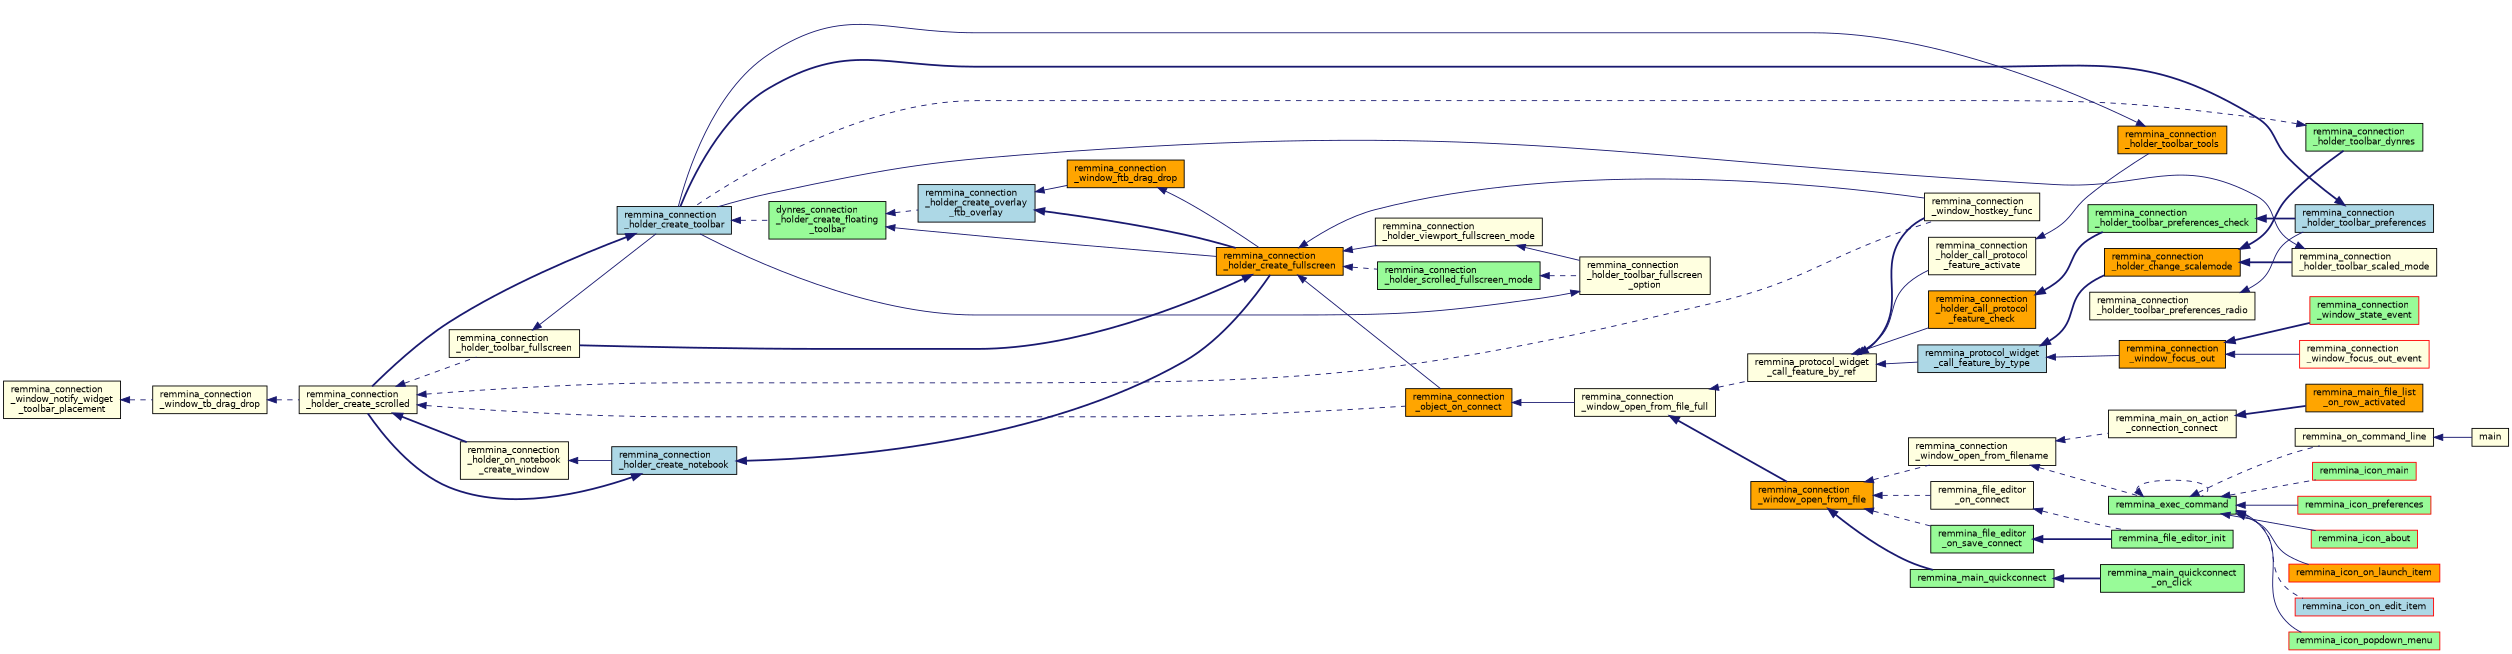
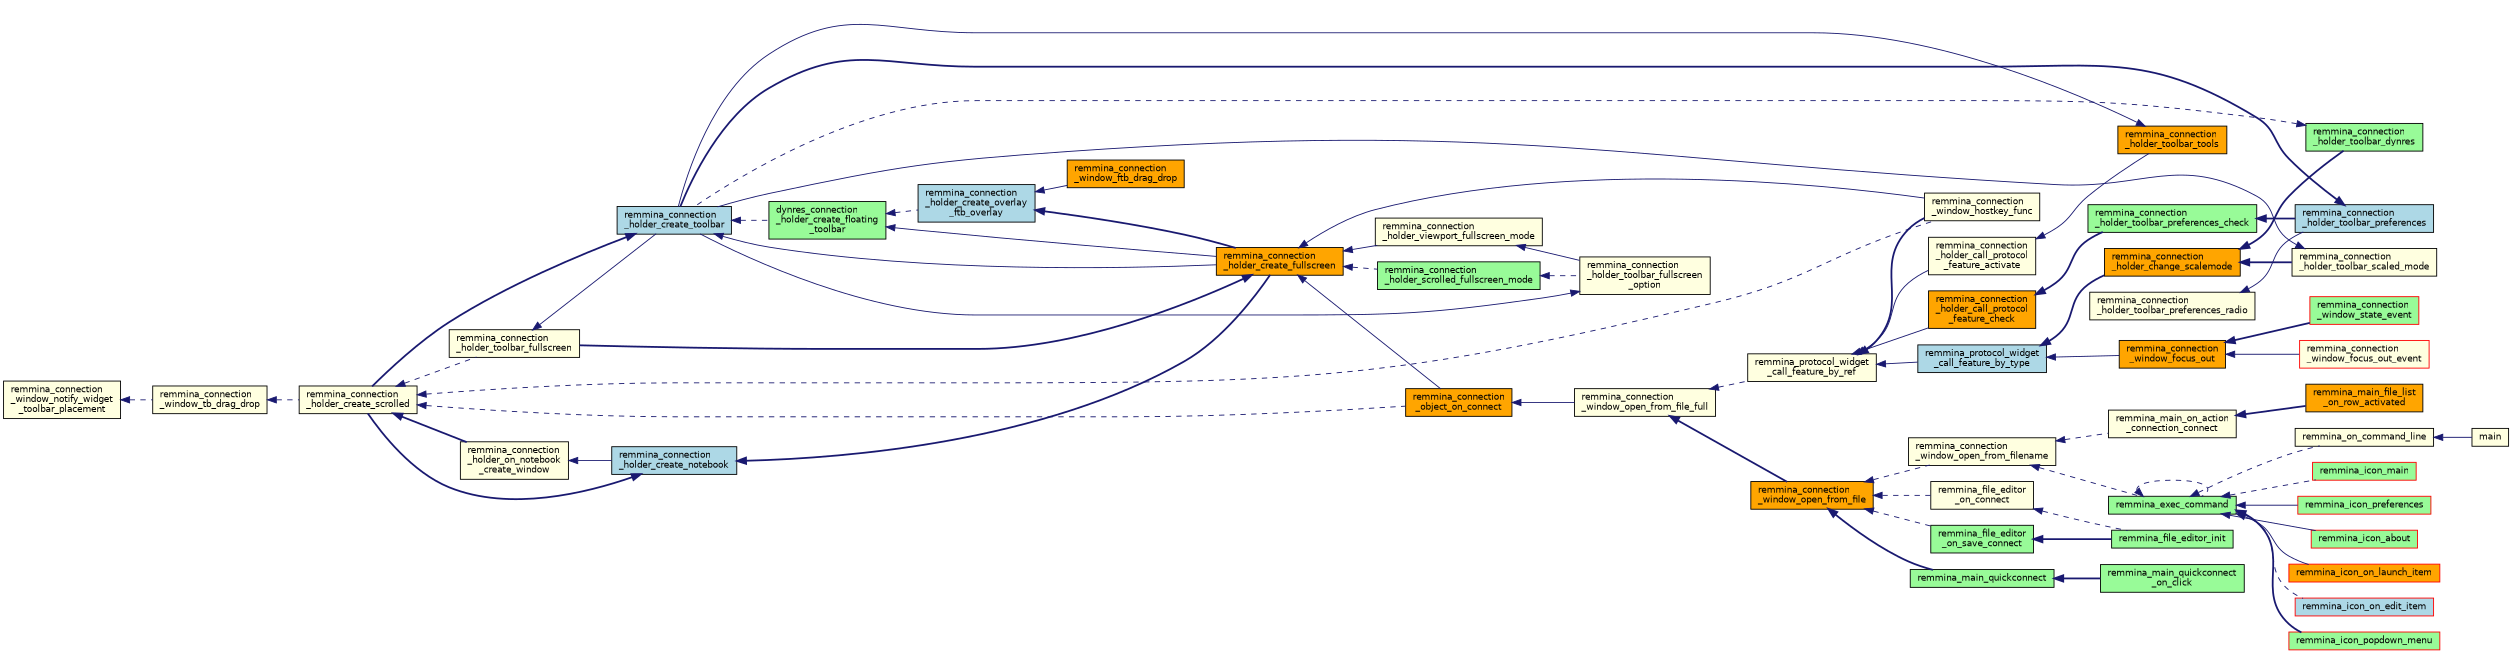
edge "remmina_connection _holder_create_fullscreen" -> "remmina_connection _window_ftb_drag_drop": now "remmina_connection _holder_create_fullscreen" -> "remmina_connection _holder_create_toolbar"
edge "remmina_icon_popdown_menu" -> "remmina_exec_command": style solid -> bold
